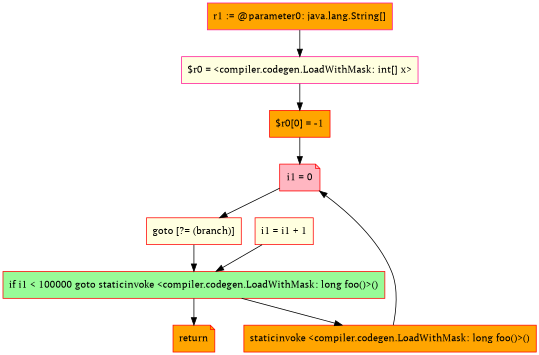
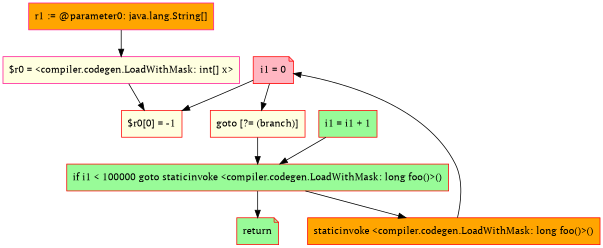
node "$r0[0] = -1": fillcolor orange -> lightyellow
edge "$r0[0] = -1" -> "i1 = 0": reversed
node "i1 = i1 + 1": fillcolor lightyellow -> palegreen
node "return": fillcolor orange -> palegreen
